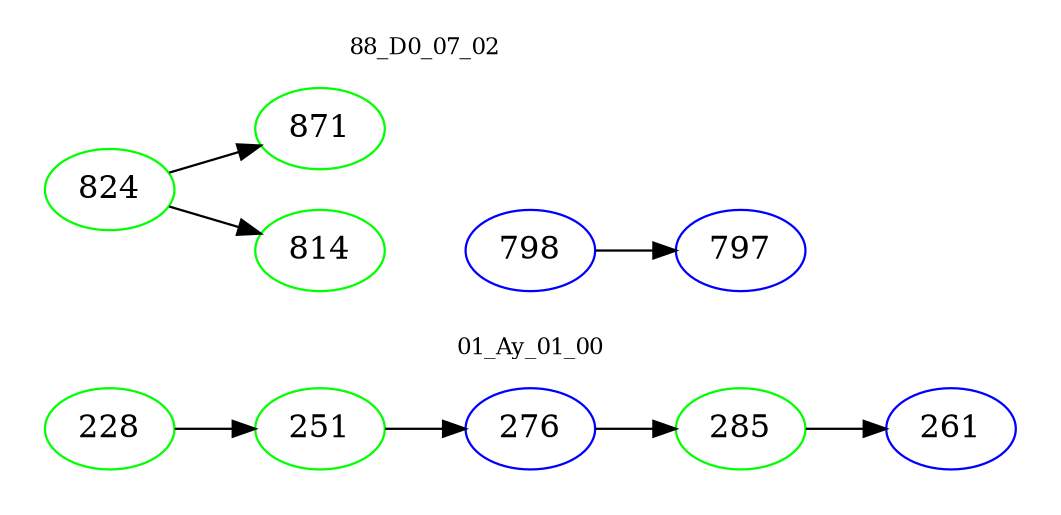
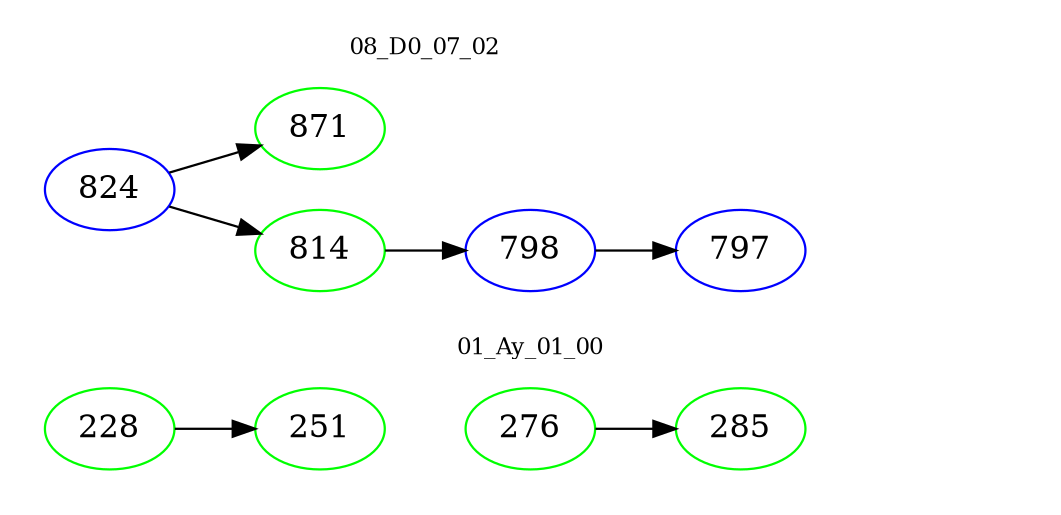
cluster "88_D0_07_02": label "88_D0_07_02" -> "08_D0_07_02"
node "824": color green -> blue
edge "814" -> "798": added
edge "251" -> "276": removed
node "276": color blue -> green
node "261": removed
